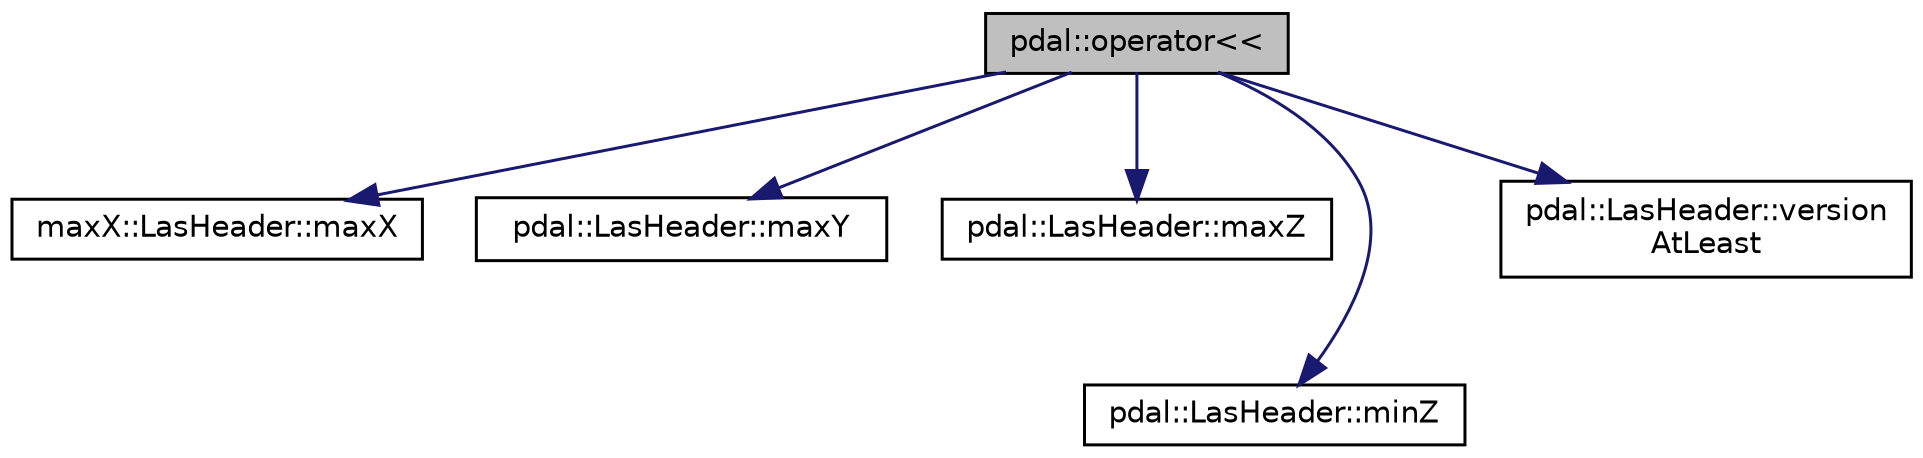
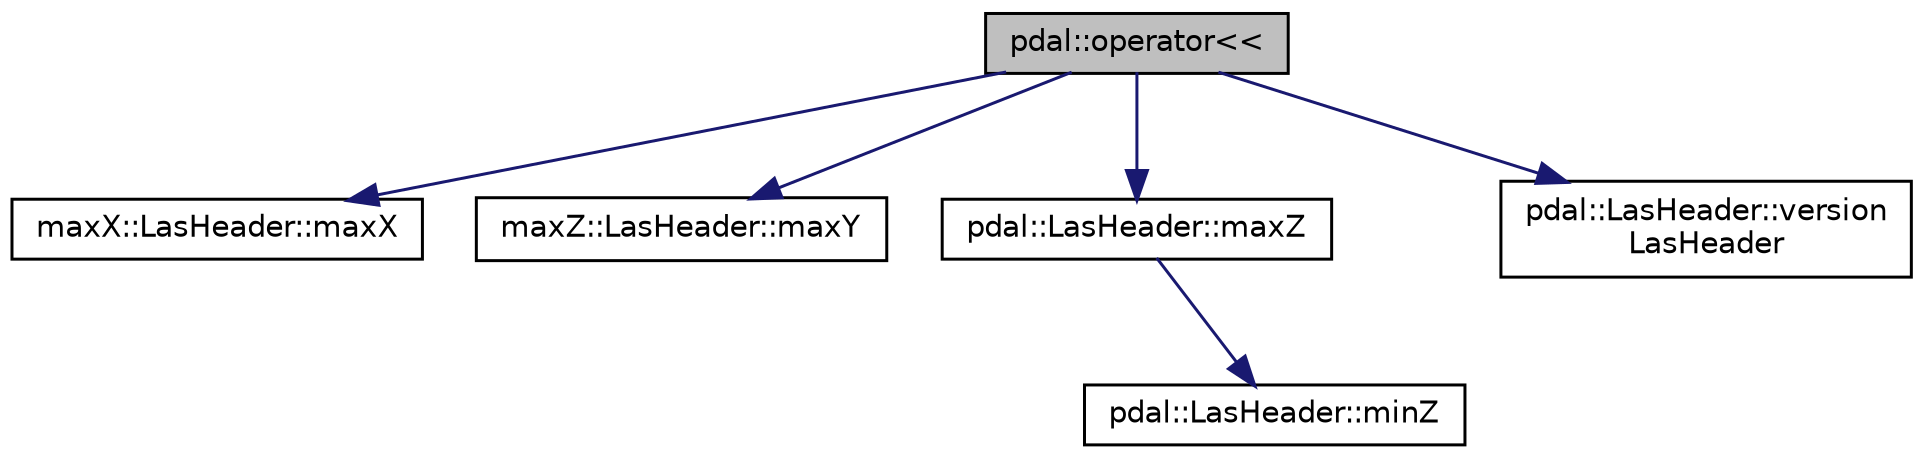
edge "pdal::operator<<" -> "pdal::LasHeader::minZ": now "pdal::LasHeader::maxZ" -> "pdal::LasHeader::minZ"
node "pdal::LasHeader::maxY": label "pdal::LasHeader::maxY" -> "maxZ::LasHeader::maxY"
node "pdal::LasHeader::version AtLeast": label "pdal::LasHeader::version AtLeast" -> "pdal::LasHeader::version LasHeader"
